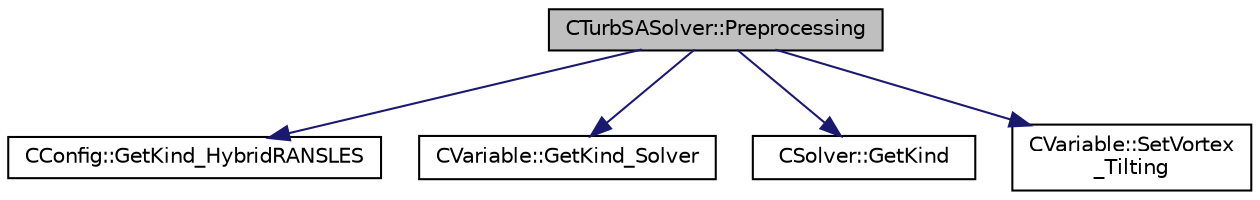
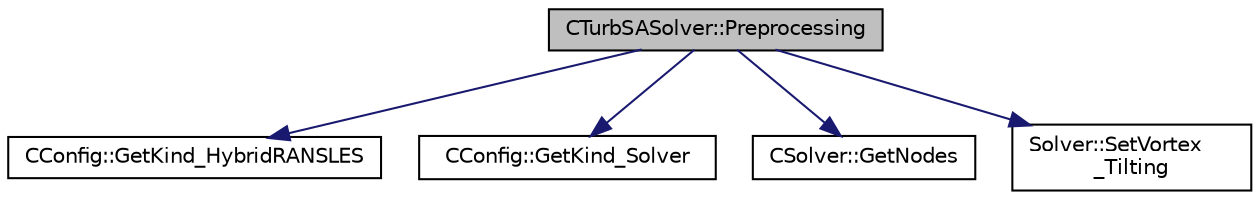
node "CVariable::GetKind_Solver": label "CVariable::GetKind_Solver" -> "CConfig::GetKind_Solver"
node "CSolver::GetKind": label "CSolver::GetKind" -> "CSolver::GetNodes"
node "CVariable::SetVortex _Tilting": label "CVariable::SetVortex _Tilting" -> "Solver::SetVortex _Tilting"
